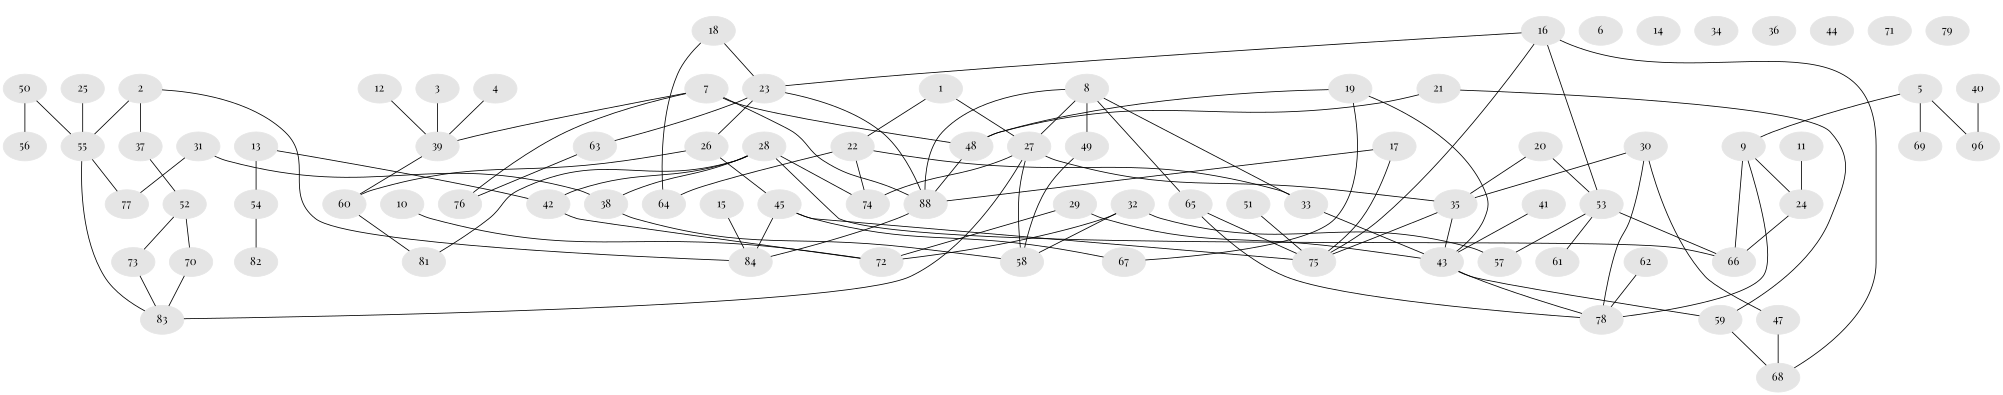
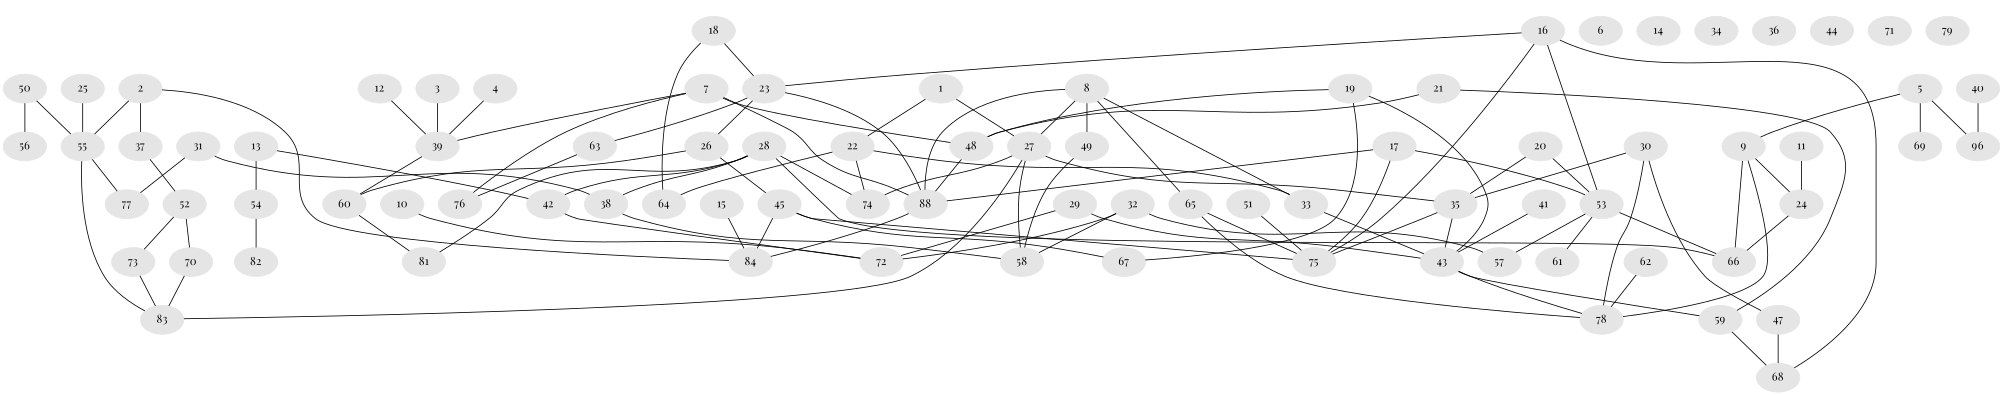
edge "17" -- "53": added
